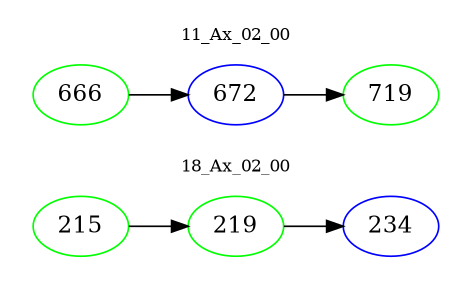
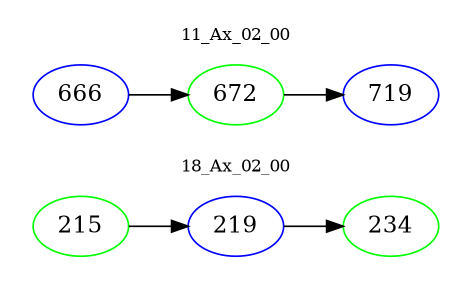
node "666": color green -> blue
node "672": color blue -> green
node "719": color green -> blue
node "219": color green -> blue
node "234": color blue -> green
